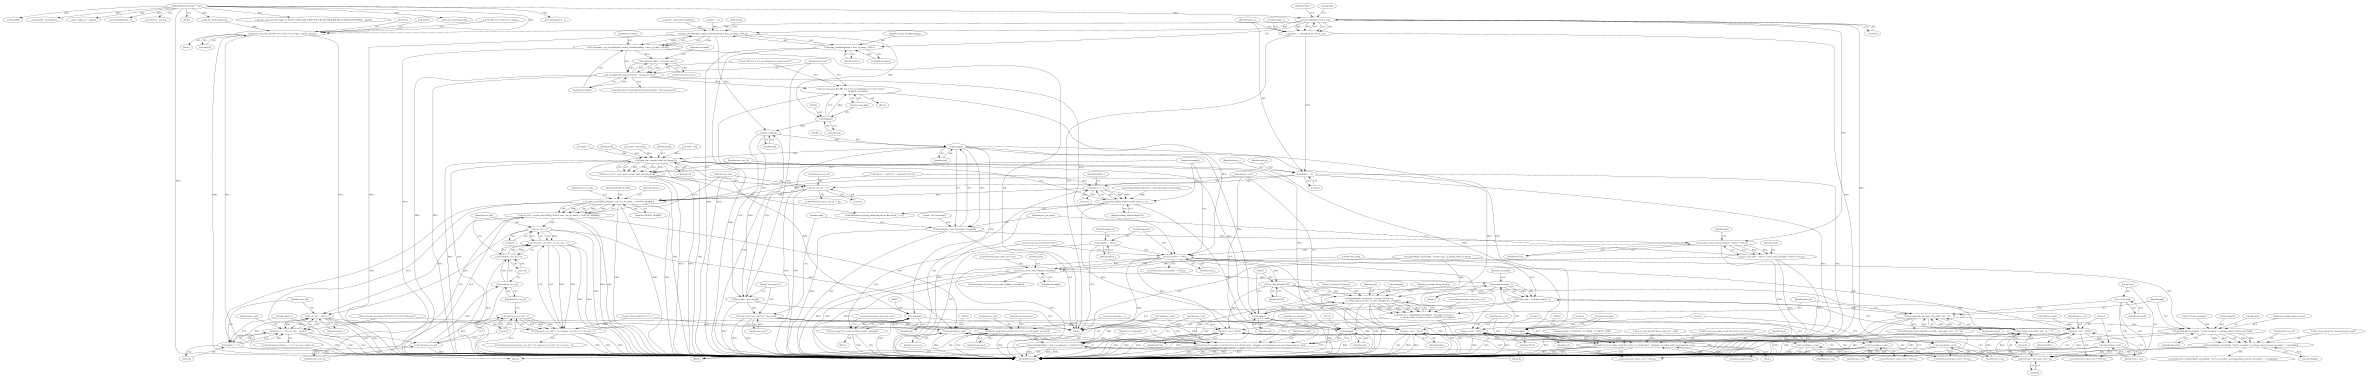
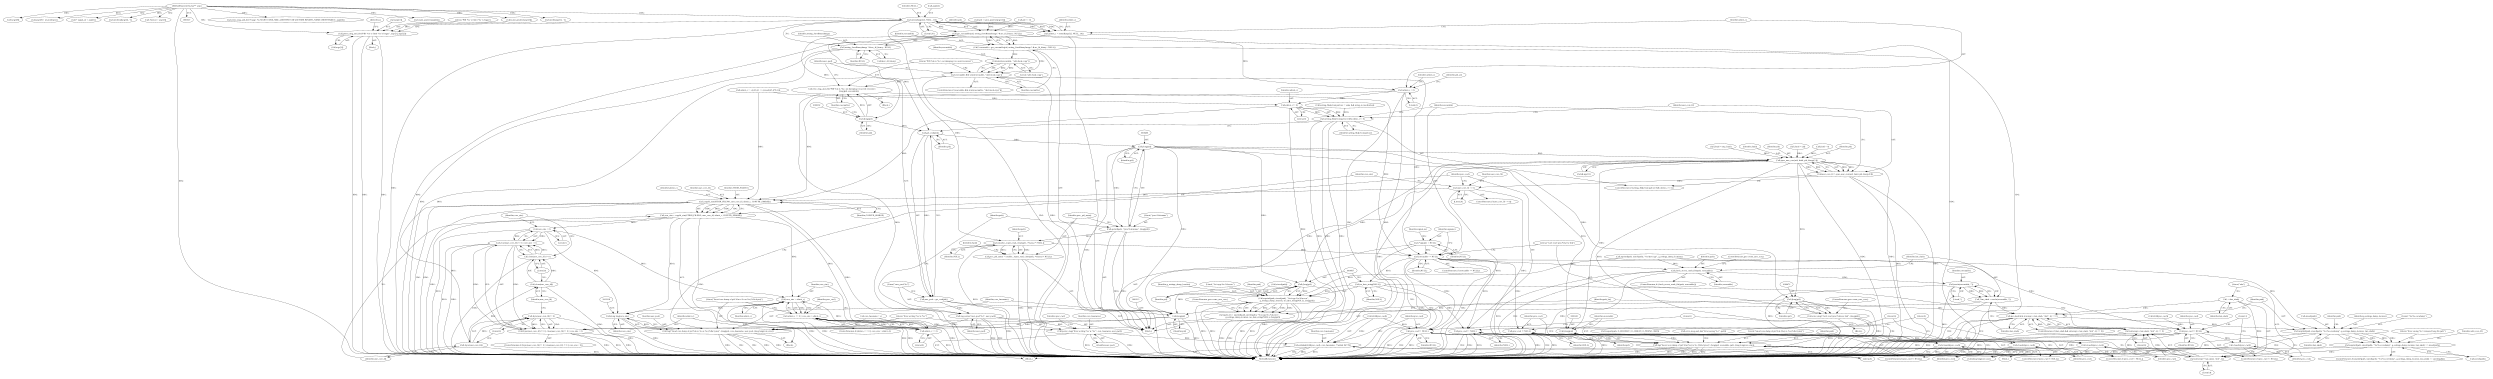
node "(Identifier,uid)": added
edge "(Call,setting_MakeCompatCore && ulimit_c != 0)" -> "(Call,ulimit_c != 0)": now "(Call,setting_MakeCompatCore && ulimit_c != 0)" -> "(Call,get_cwd(pid))"
